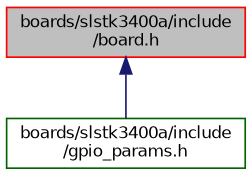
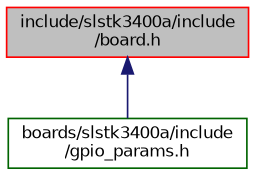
node "boards/slstk3400a/include /board.h": label "boards/slstk3400a/include /board.h" -> "include/slstk3400a/include /board.h"
